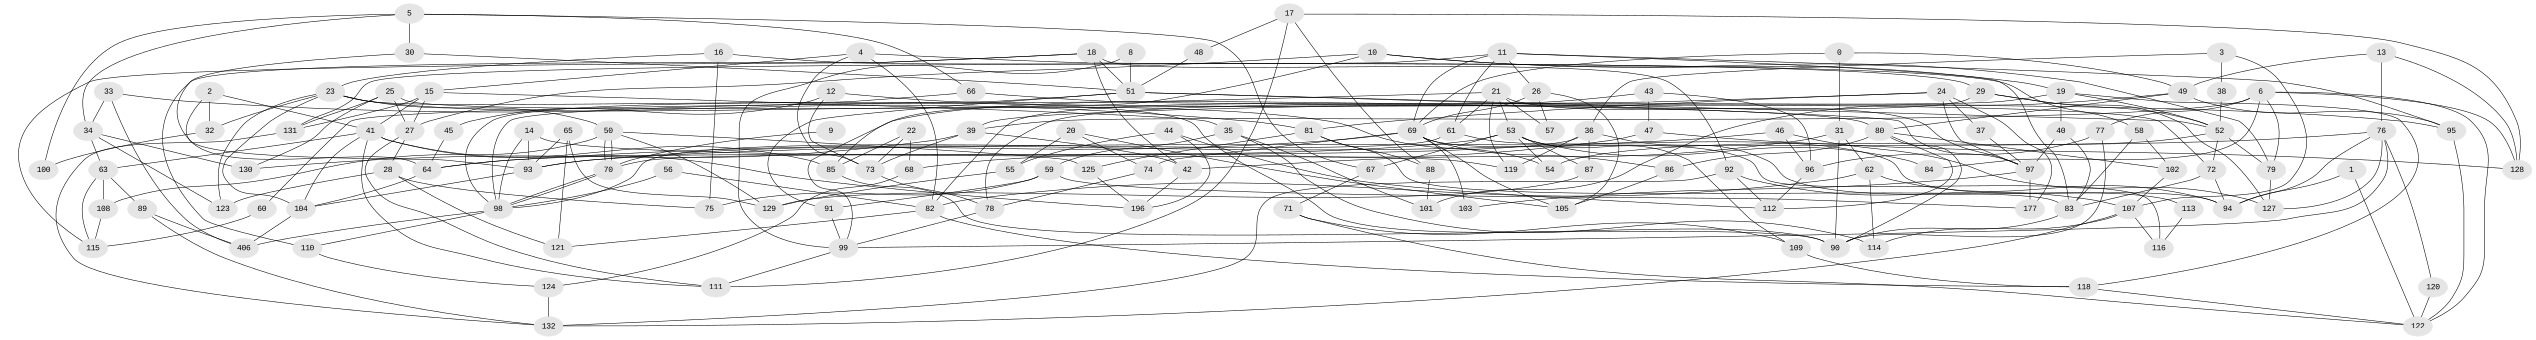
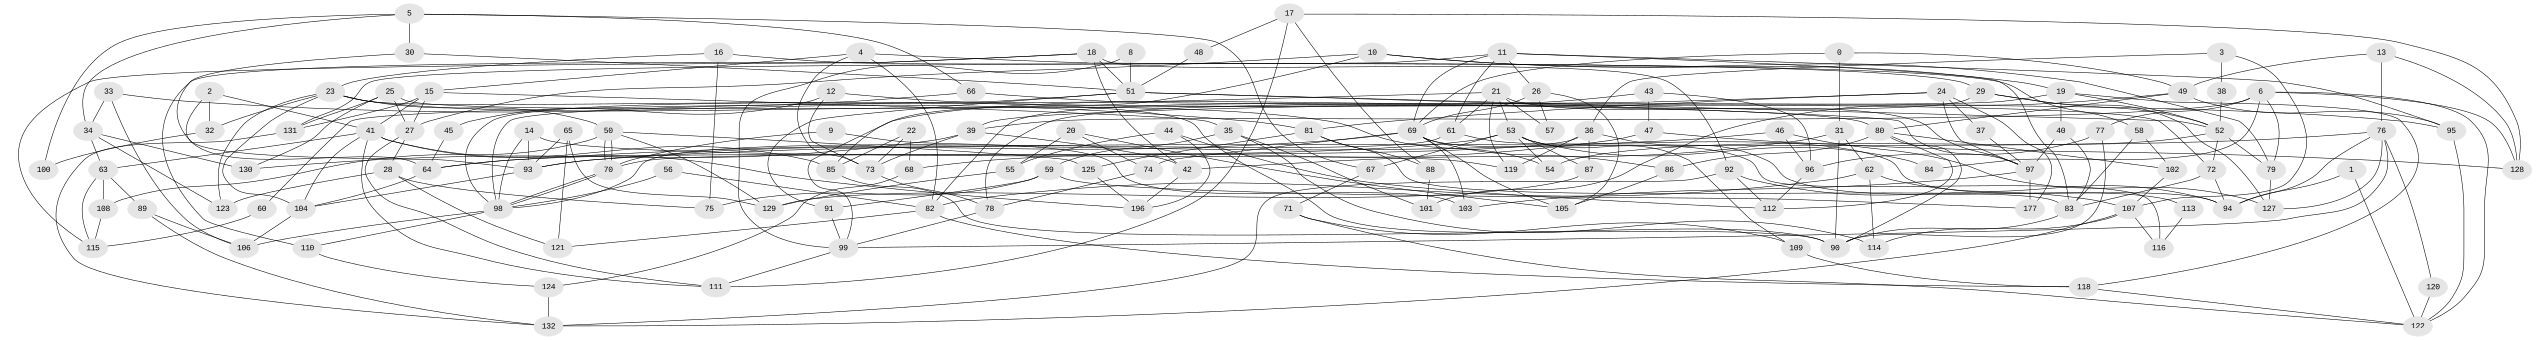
edge "9" -- "103": added
node "406": label "406" -> "106"
